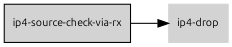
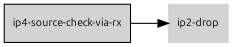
node "ip4-drop": label "ip4-drop" -> "ip2-drop"
